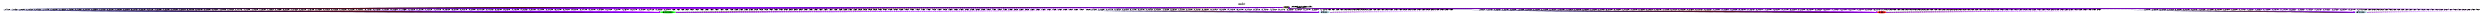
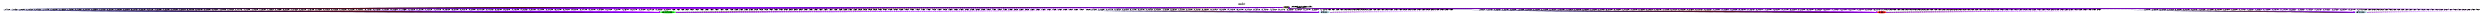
node "GET /robots.txt HTTP/1.1": label "GET /robots.txt HTTP/1.1" -> "GET /robots.about HTTP/1.1"
